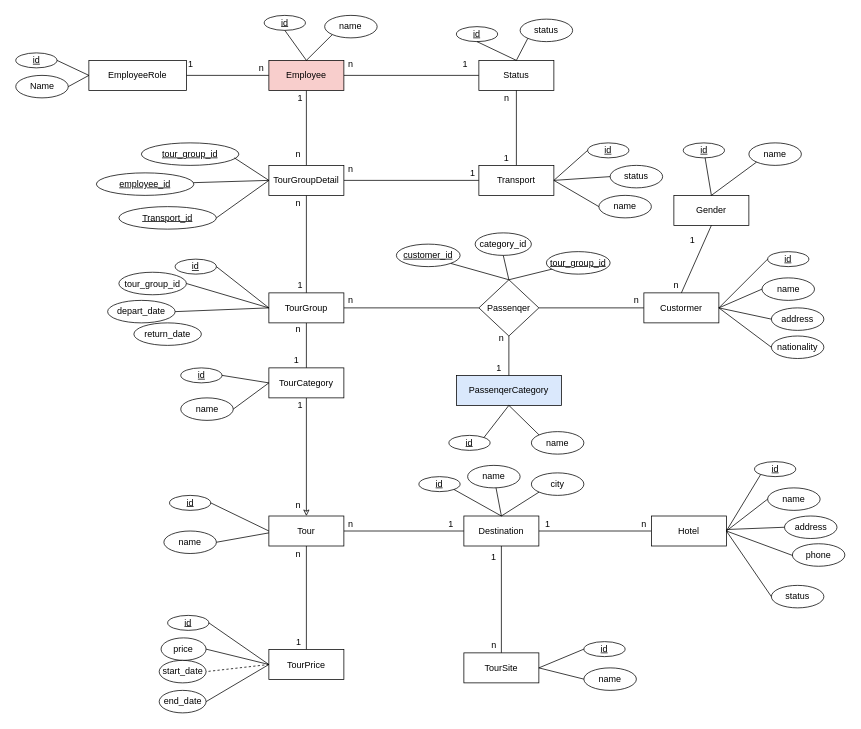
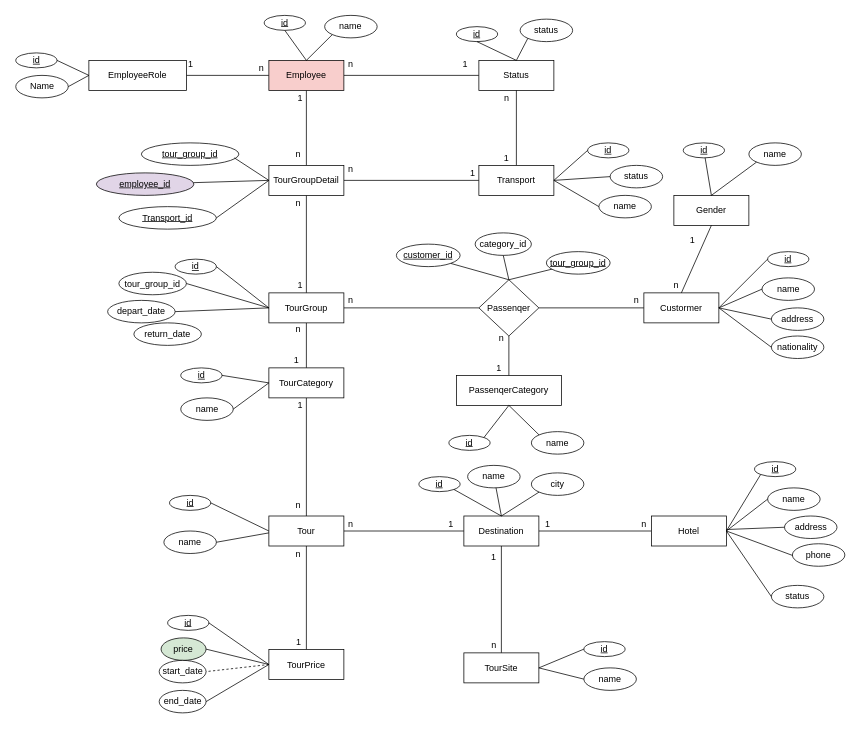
node "employee_id": fillcolor #ffffff -> #e1d5e7
node "PassenqerCategory": fillcolor #dae8fc -> #ffffff
edge "TourCategory" -> "Tour": arrowhead classic -> none
node "price": fillcolor #ffffff -> #d5e8d4
